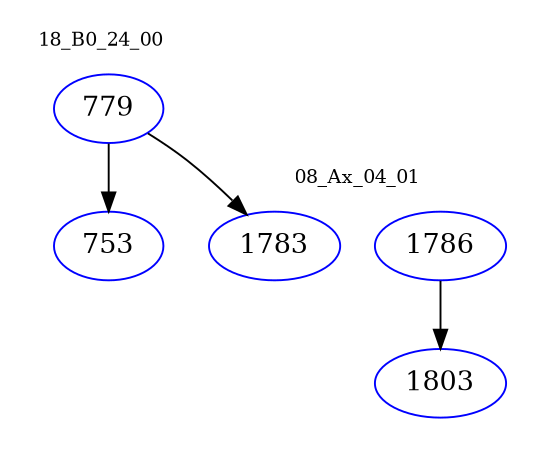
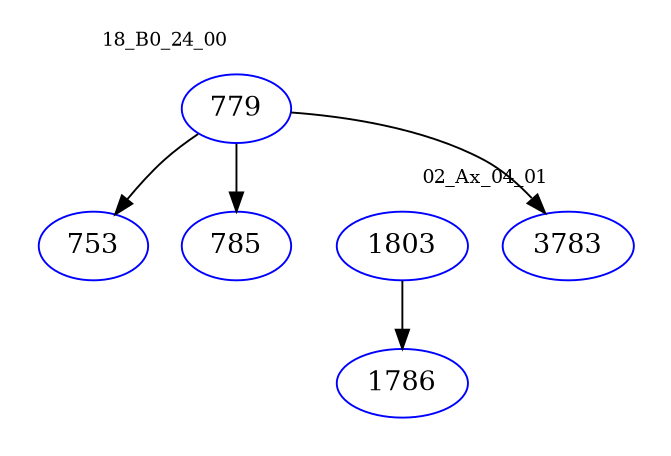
cluster "08_Ax_04_01": label "08_Ax_04_01" -> "02_Ax_04_01"
node "785": added
node "1783": label "1783" -> "3783"
edge "1786" -> "1803": reversed
